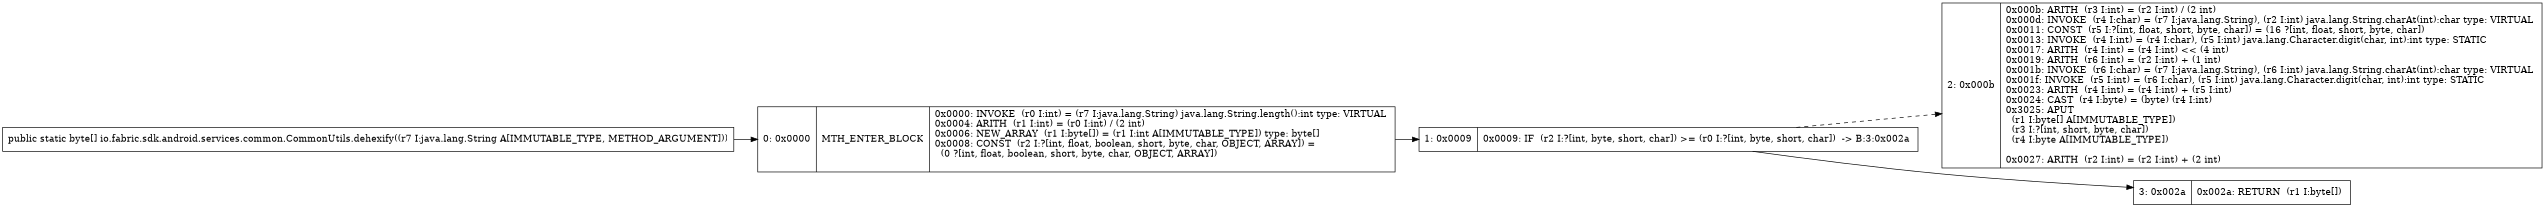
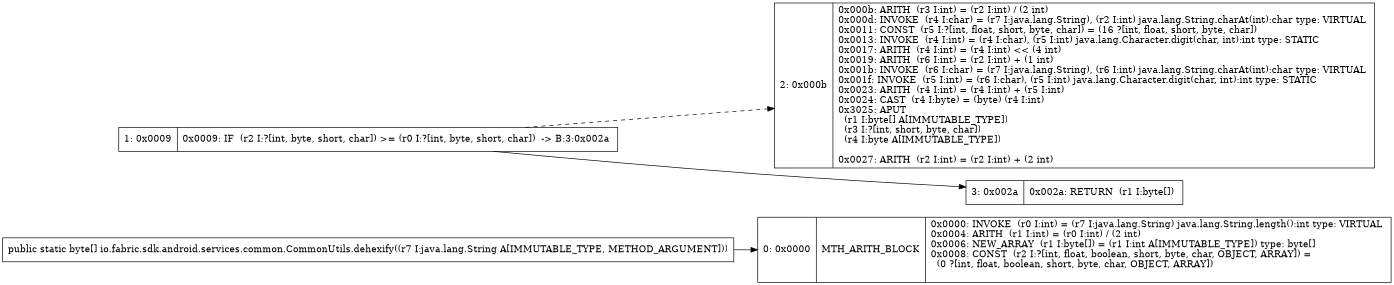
node "0: 0x0000": text "MTH_ENTER_BLOCK" -> "MTH_ARITH_BLOCK"
edge "0: 0x0000" -> "1: 0x0009": removed
